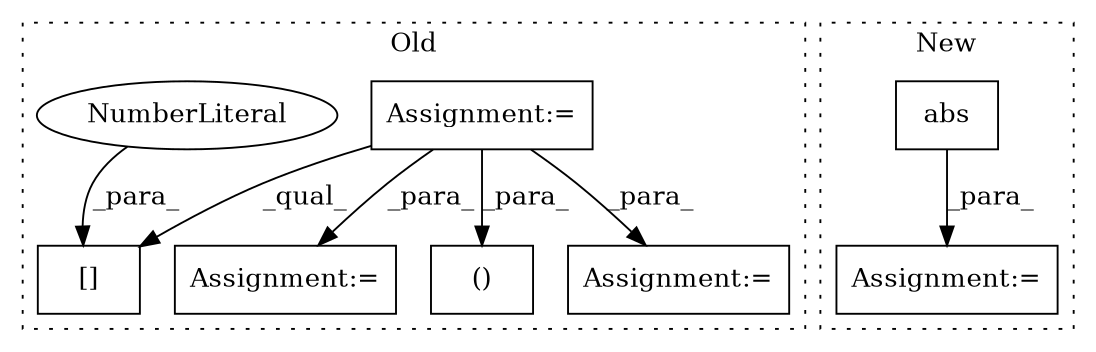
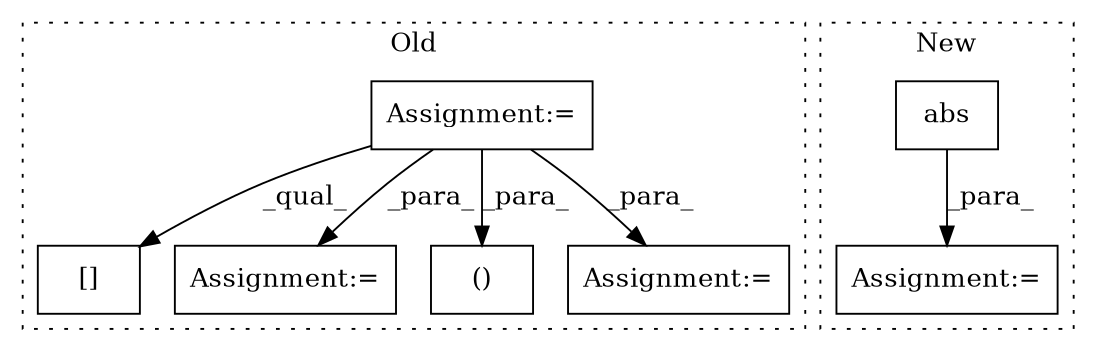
node "NumberLiteral": removed
